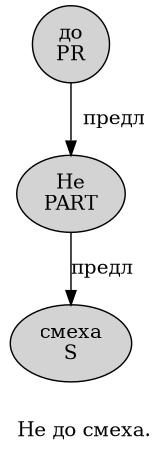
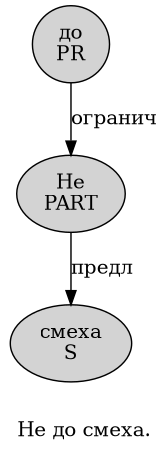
edge "до PR" -> "Не PART": label "предл" -> "огранич"
